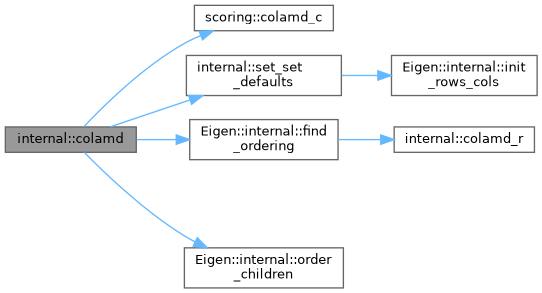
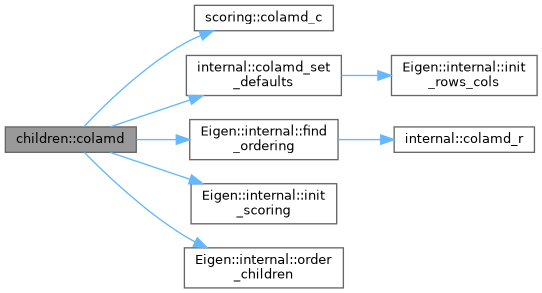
node "internal::set_set _defaults": label "internal::set_set _defaults" -> "internal::colamd_set _defaults"
node "internal::colamd": label "internal::colamd" -> "children::colamd"
node "Eigen::internal::init _scoring": added
